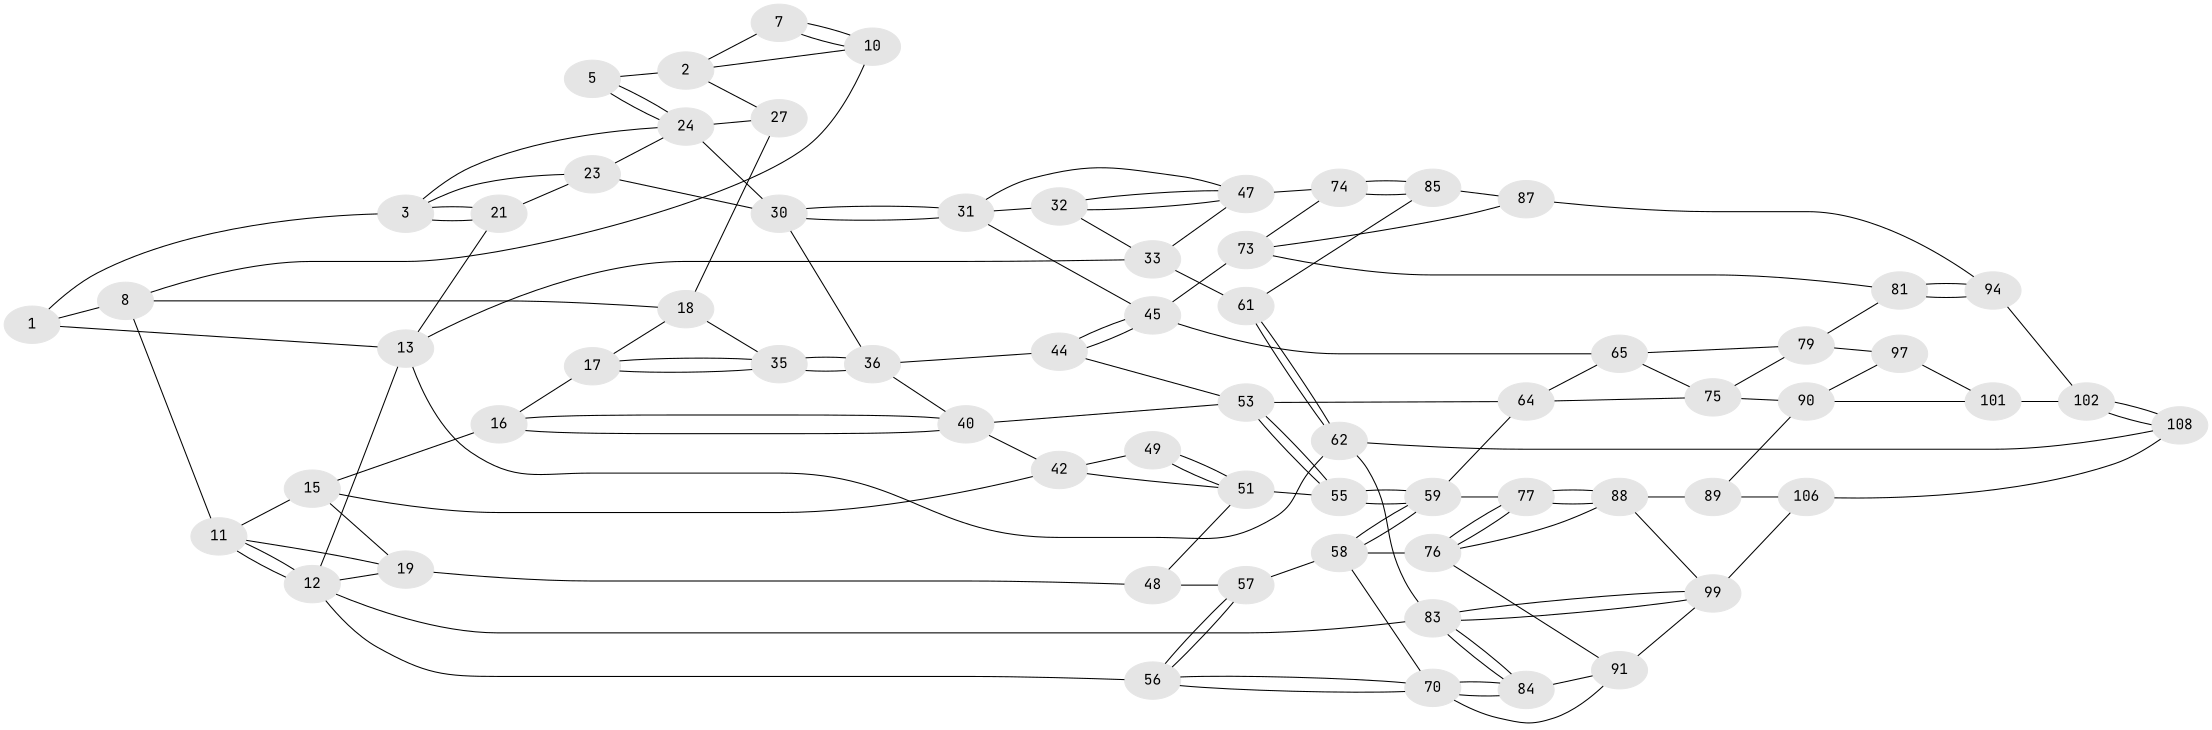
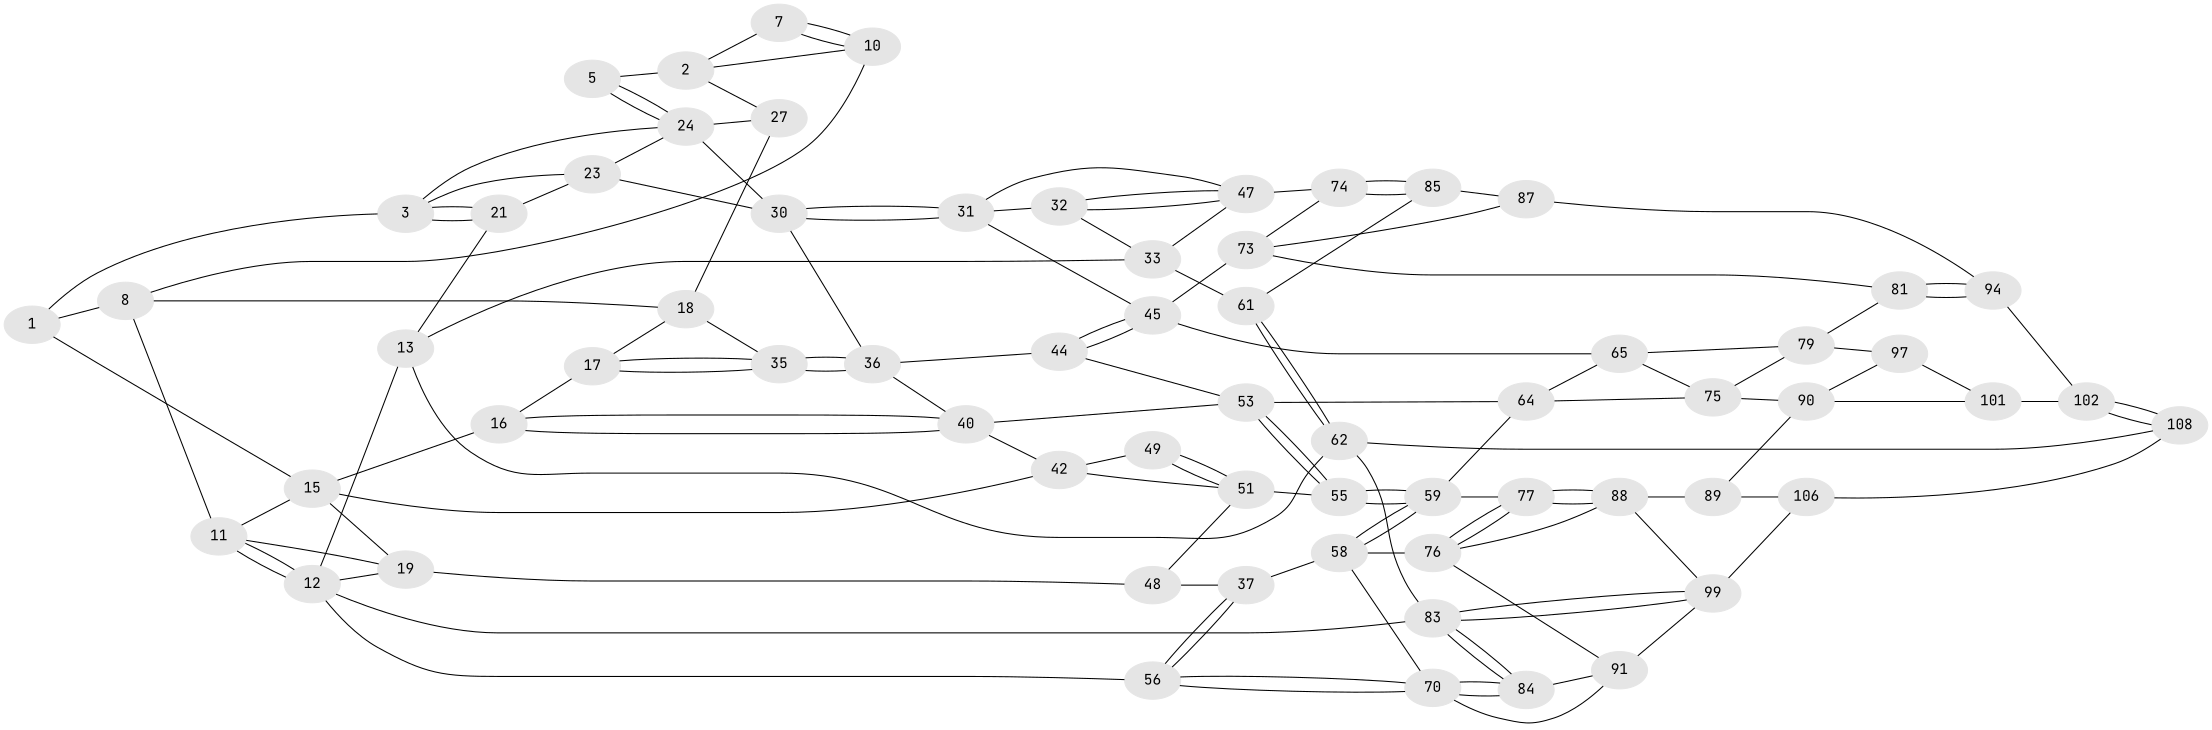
edge "1" -- "13": now "1" -- "15"
node "57": label "57" -> "37"
